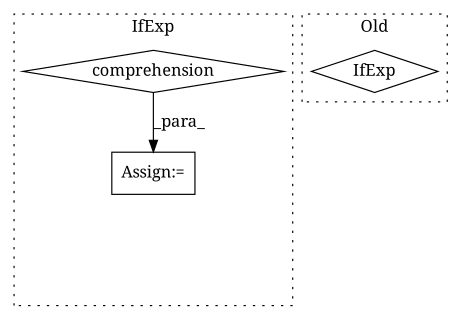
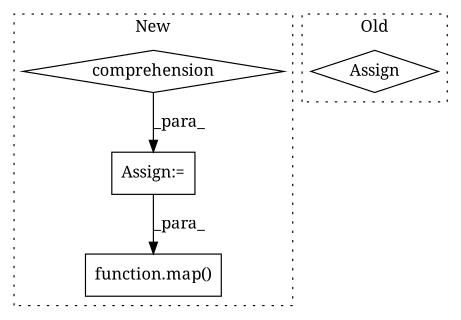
cluster "IfExp": label "IfExp" -> "New"
node "IfExp": label "IfExp" -> "Assign"
node "function.map()": added
